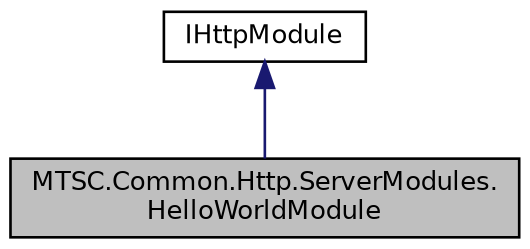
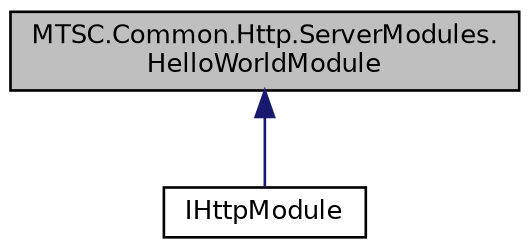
edge "MTSC.Common.Http.ServerModules. HelloWorldModule" -> "IHttpModule": reversed
